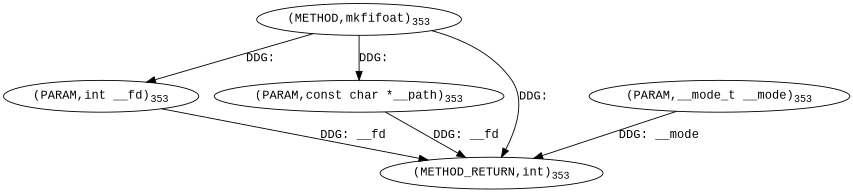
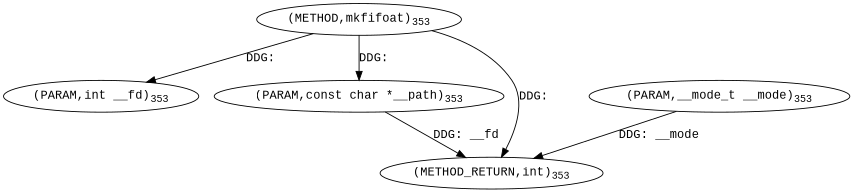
edge "(PARAM,int __fd)" -> "(METHOD_RETURN,int)": removed, label "DDG: __fd"
